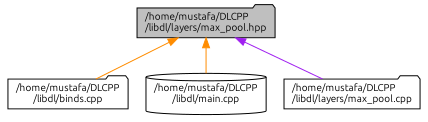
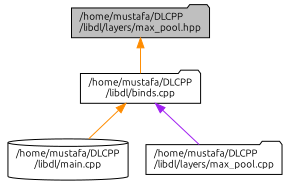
edge "/home/mustafa/DLCPP /libdl/main.cpp" -> "/home/mustafa/DLCPP /libdl/layers/max_pool.hpp": now "/home/mustafa/DLCPP /libdl/main.cpp" -> "/home/mustafa/DLCPP /libdl/binds.cpp"
edge "/home/mustafa/DLCPP /libdl/layers/max_pool.cpp" -> "/home/mustafa/DLCPP /libdl/layers/max_pool.hpp": now "/home/mustafa/DLCPP /libdl/layers/max_pool.cpp" -> "/home/mustafa/DLCPP /libdl/binds.cpp"
